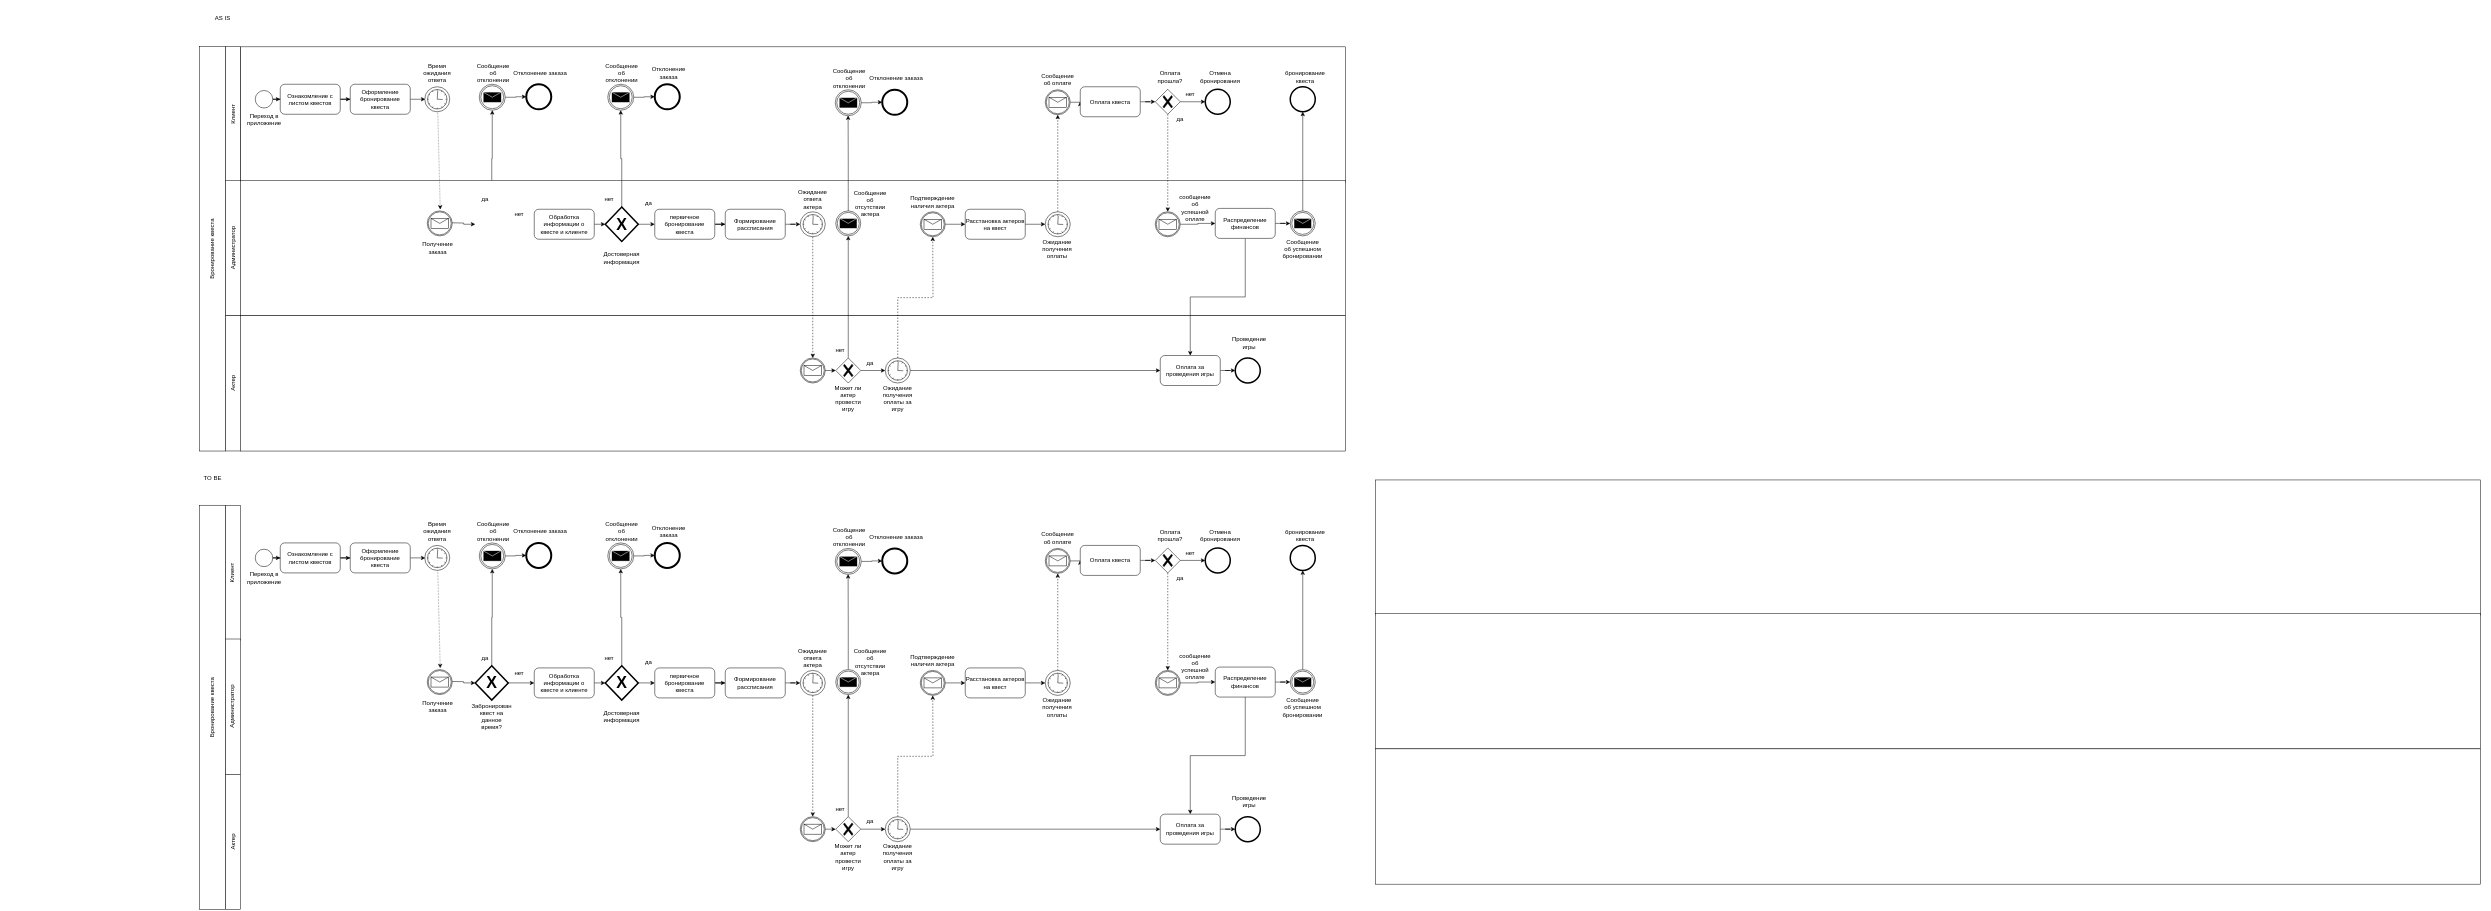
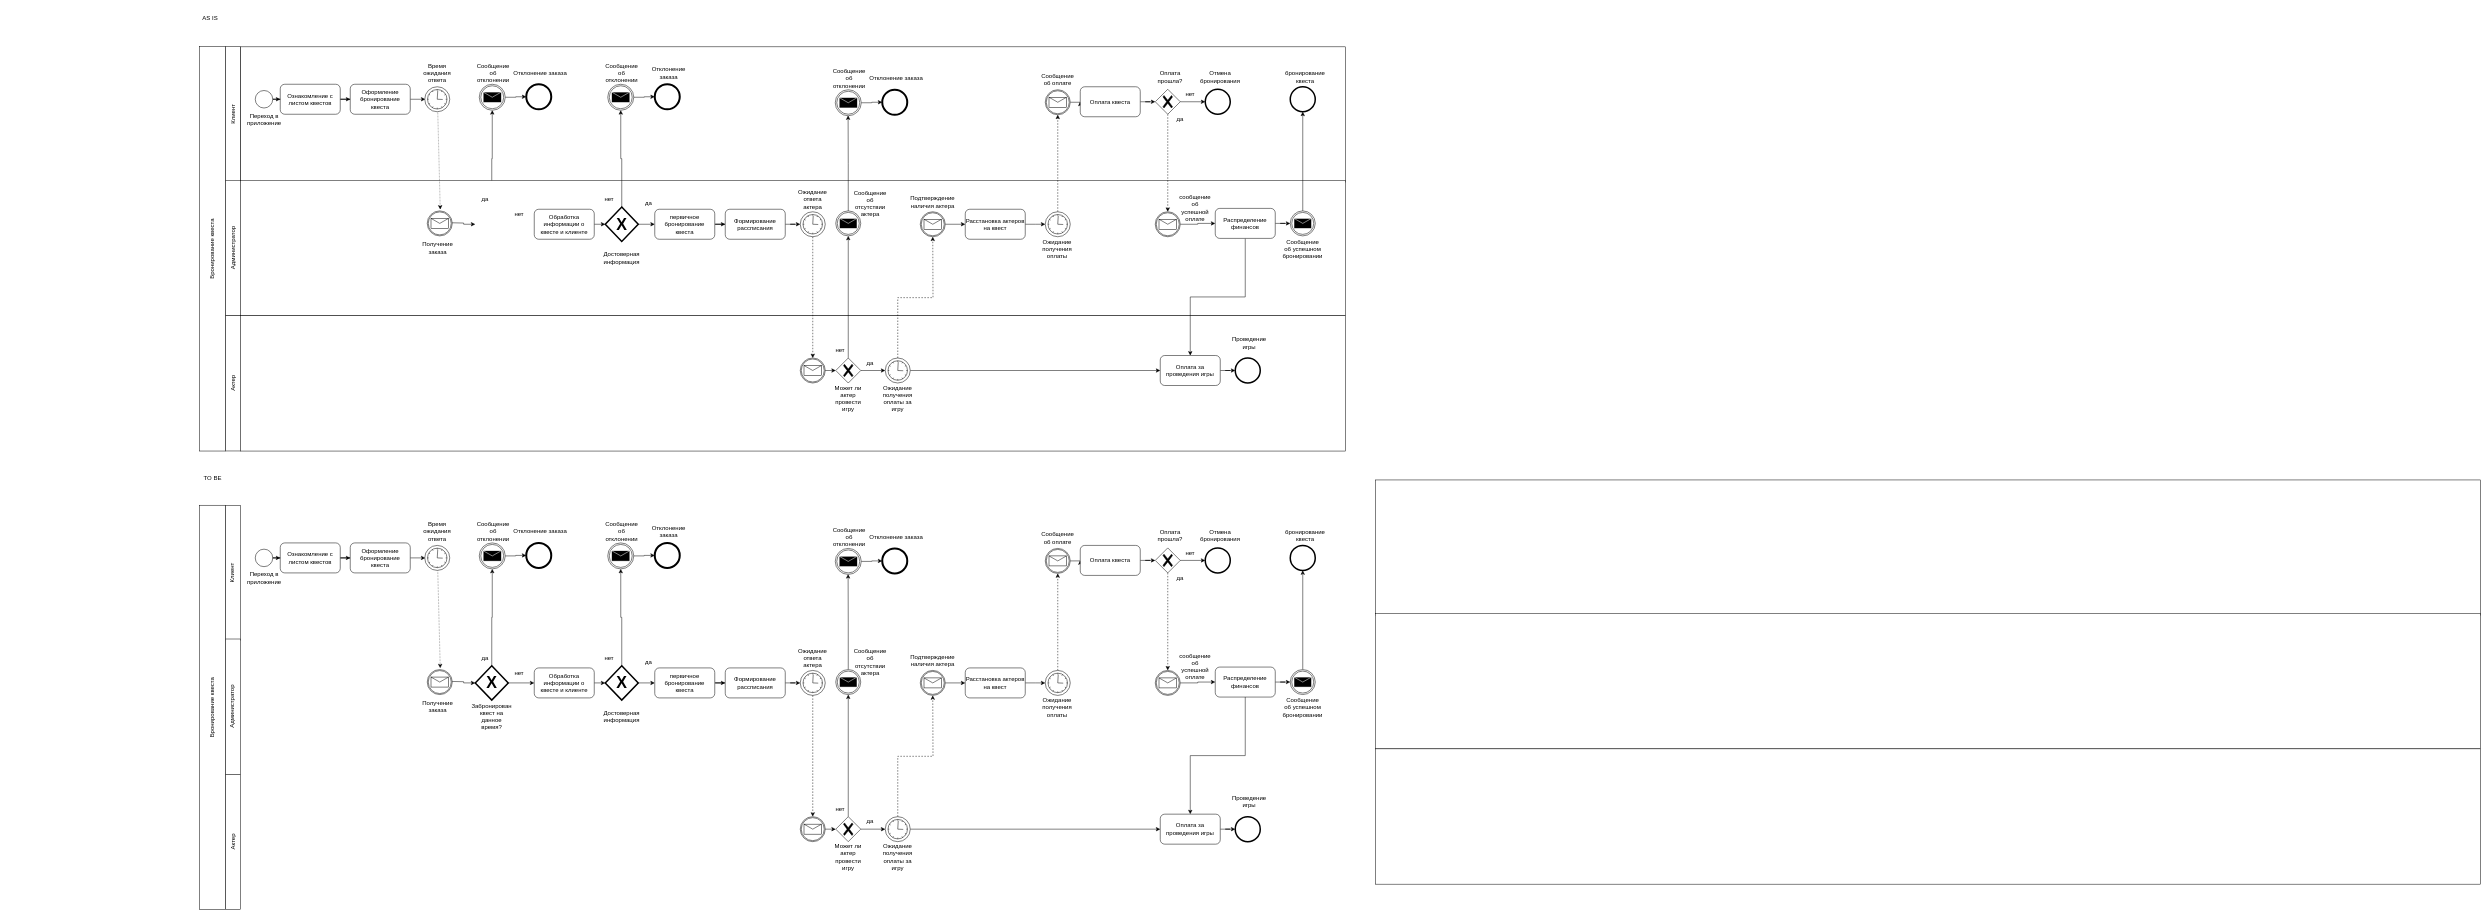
node "AS IS": moved (223, 18) -> (210, 18)
